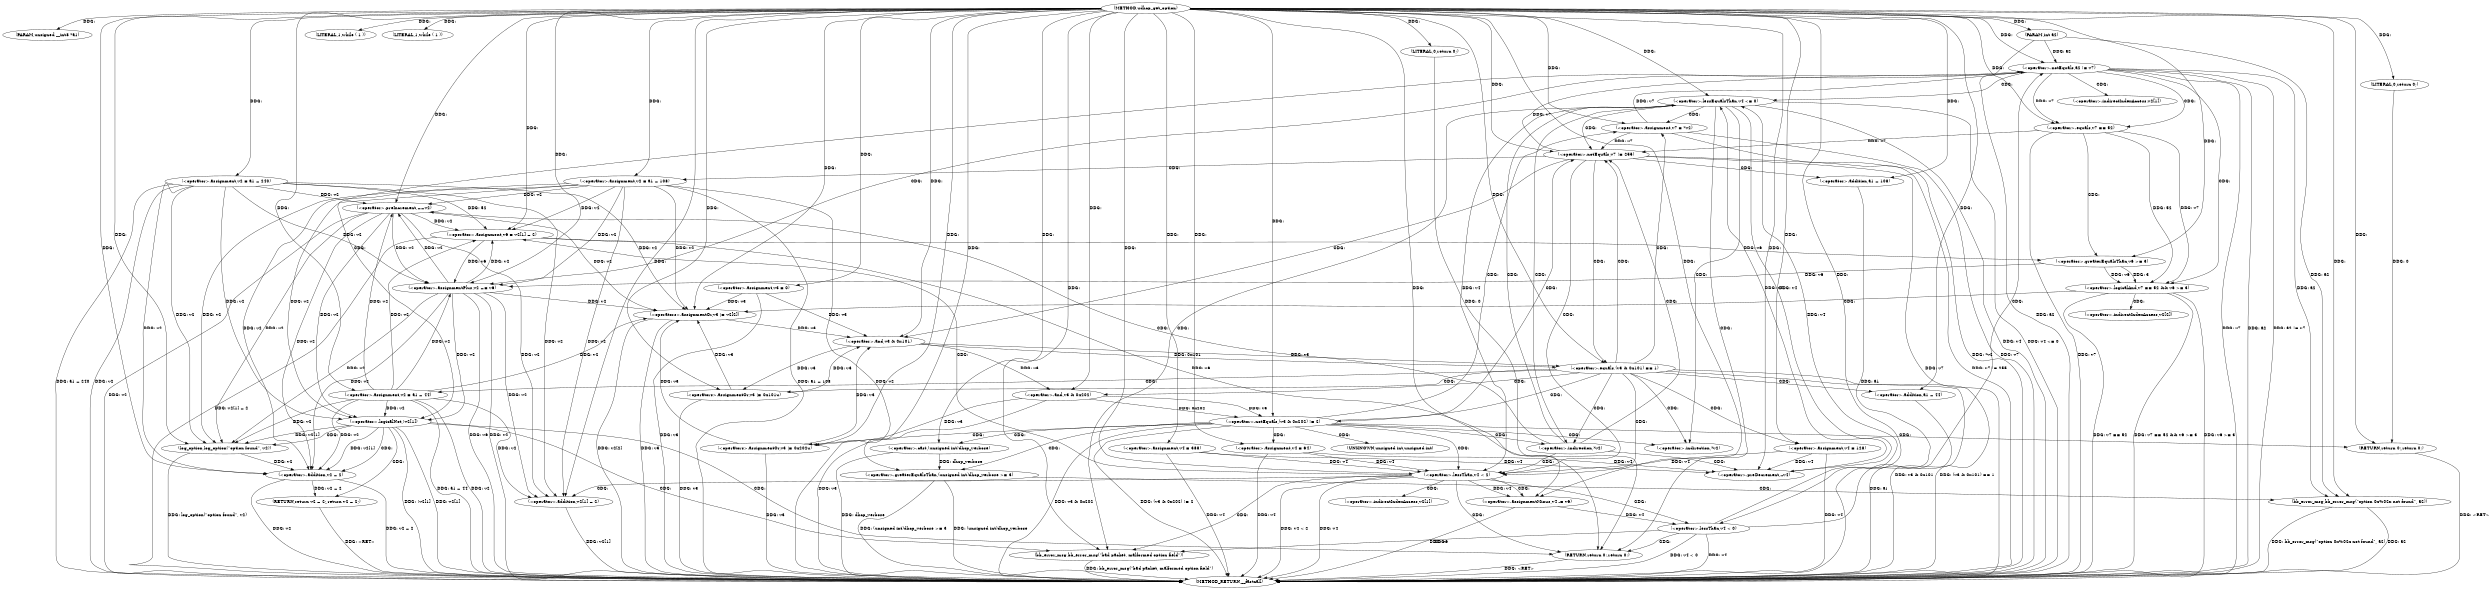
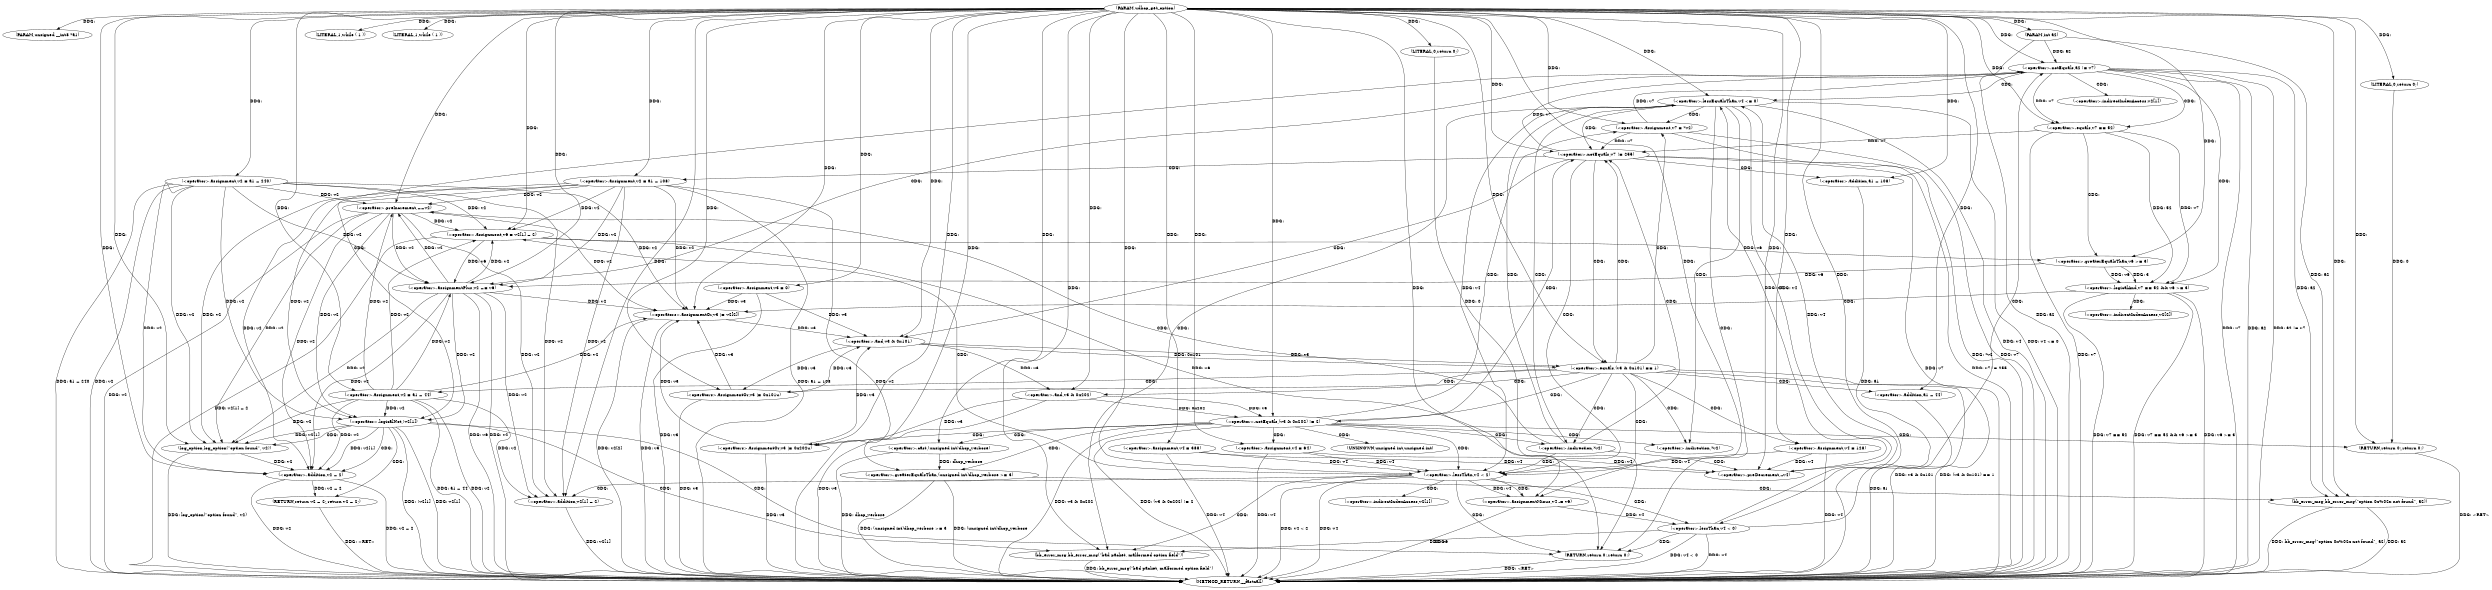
node "(METHOD,udhcp_get_option)": label "(METHOD,udhcp_get_option)" -> "(PARAM,udhcp_get_option)"
edge "(<operator>.assignment,v2 = a1 + 240)" -> "(<operator>.assignment,v6 = v2[1] + 2)": label "DDG: 52" -> "DDG: v2"
